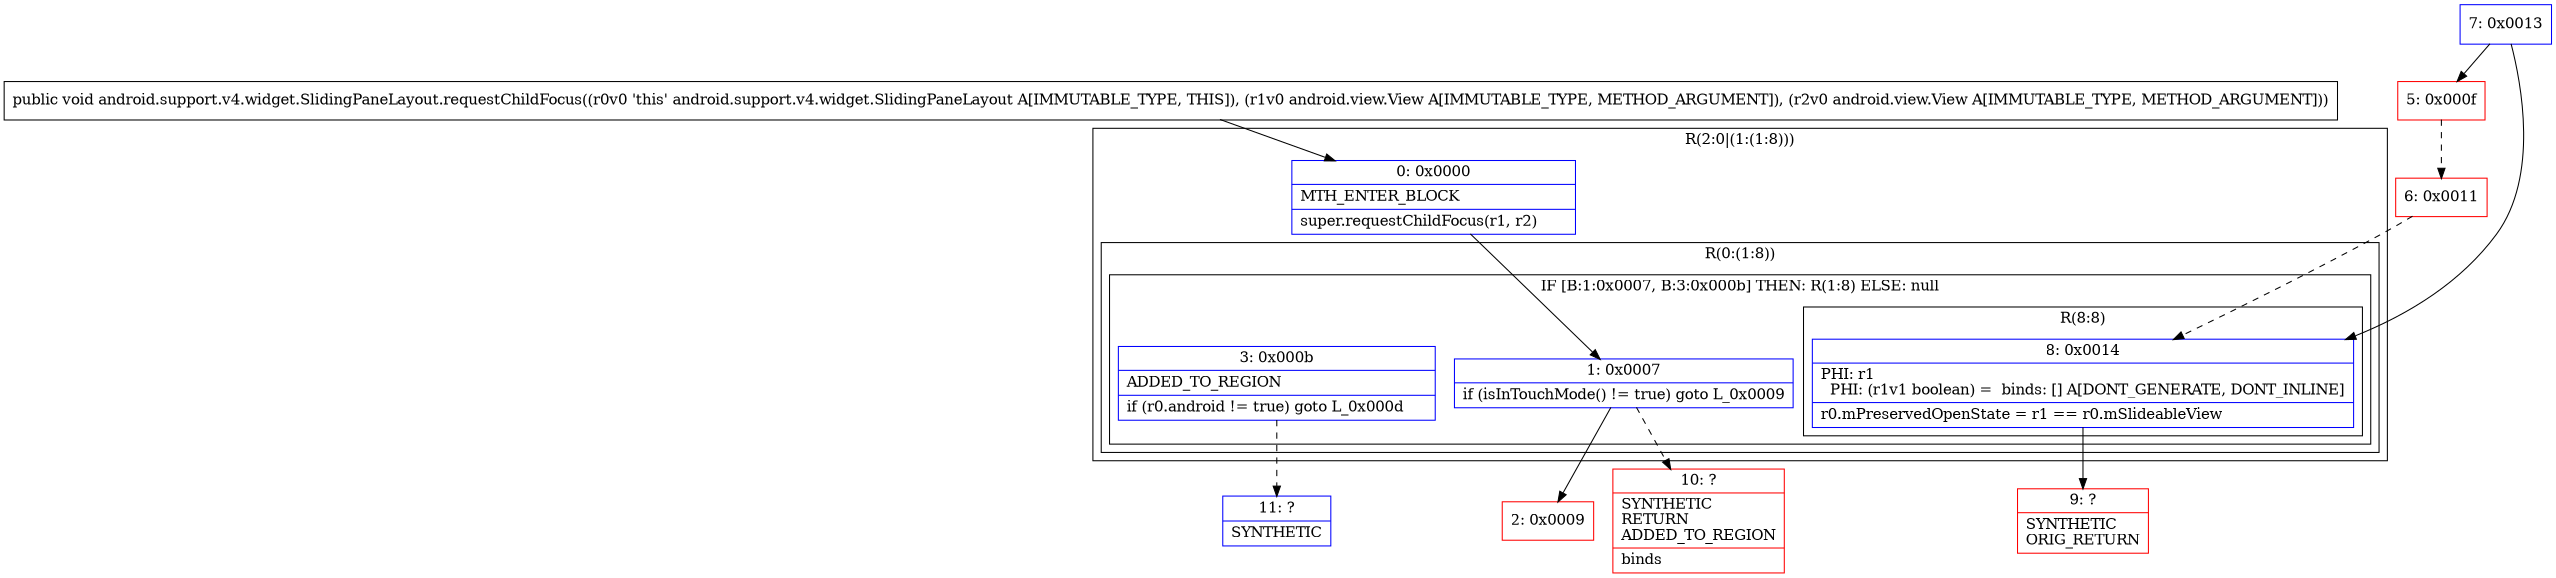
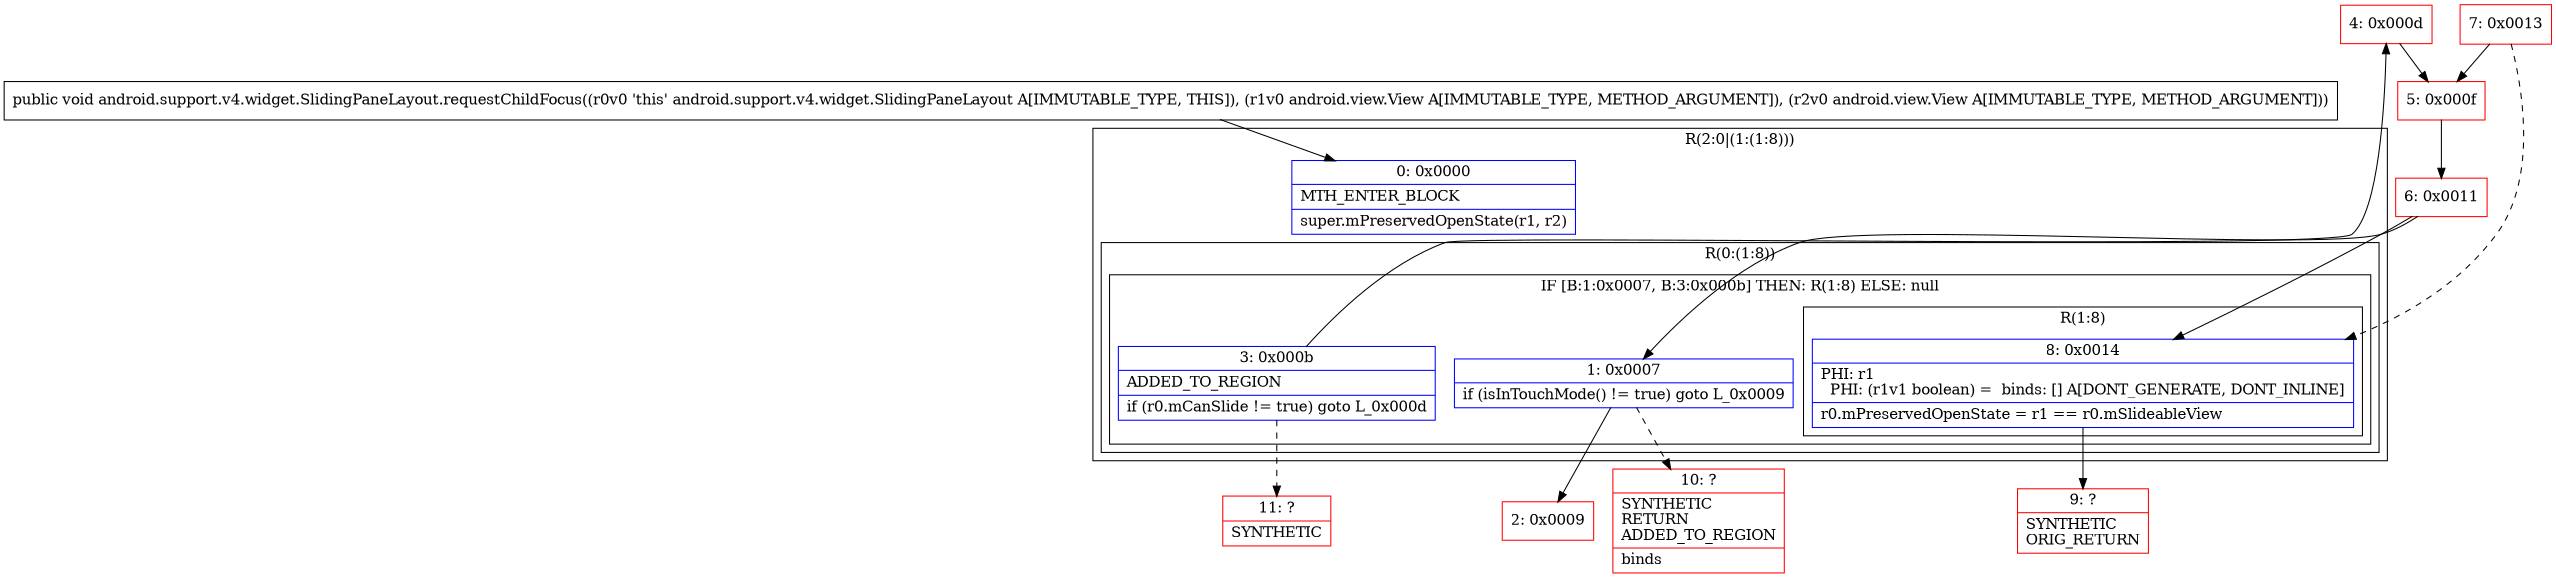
node "4: 0x000d": added
node "7: 0x0013": color blue -> red
edge "5: 0x000f" -> "6: 0x0011": style dashed -> solid
node "0: 0x0000": text "super.requestChildFocus(r1, r2)" -> "super.mPreservedOpenState(r1, r2)"
edge "7: 0x0013" -> "8: 0x0014": style solid -> dashed
edge "6: 0x0011" -> "8: 0x0014": style dashed -> solid
edge "0: 0x0000" -> "1: 0x0007": now "6: 0x0011" -> "1: 0x0007"
cluster "R(8:8)": label "R(8:8)" -> "R(1:8)"
node "3: 0x000b": text "if (r0.android != true) goto L_0x000d" -> "if (r0.mCanSlide != true) goto L_0x000d"
node "11: ?": color blue -> red
